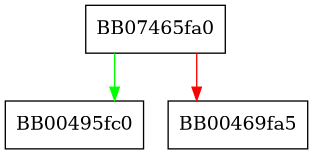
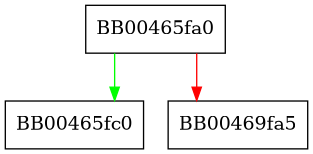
node "BB07465fa0": label "BB07465fa0" -> "BB00465fa0"
node "BB00495fc0": label "BB00495fc0" -> "BB00465fc0"
